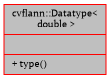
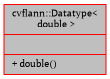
node "cvflann::Datatype<": text "+ type()" -> "+ double()"
